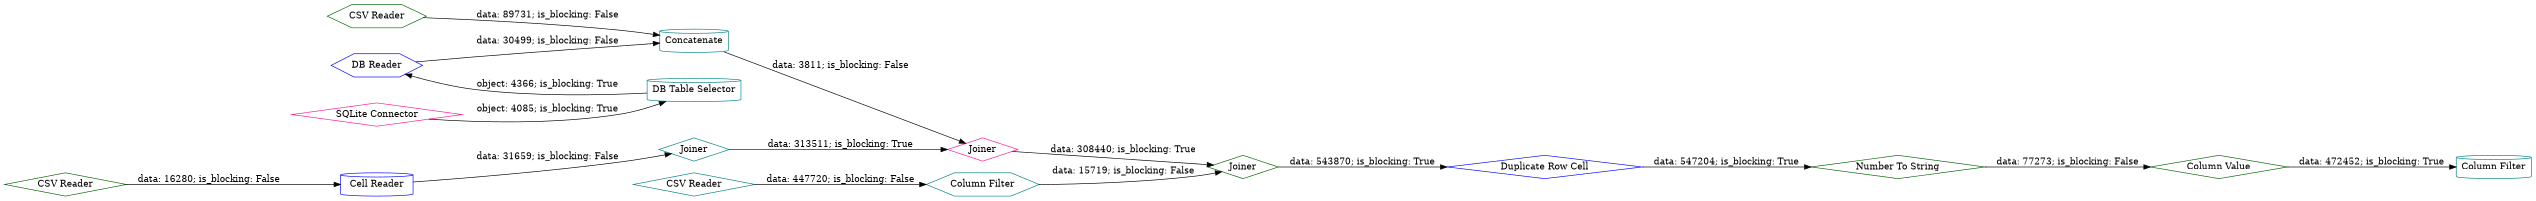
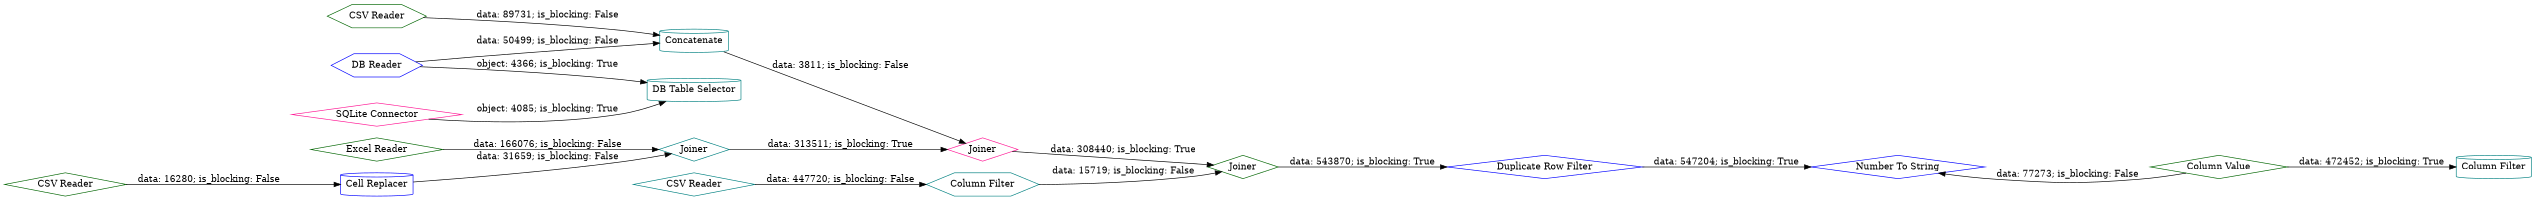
edge "DB Reader" -> "Concatenate": label "data: 30499; is_blocking: False" -> "data: 50499; is_blocking: False"
edge "DB Table Selector" -> "DB Reader": reversed
node "Excel Reader": added
node "Duplicate Row Cell": label "Duplicate Row Cell" -> "Duplicate Row Filter"
node "Number To String": color darkgreen -> blue
edge "Number To String" -> "Column Value": reversed
node "Cell Reader": label "Cell Reader" -> "Cell Replacer"
